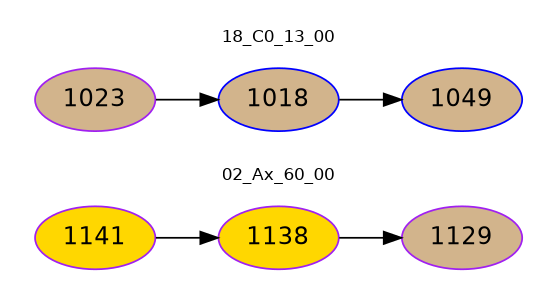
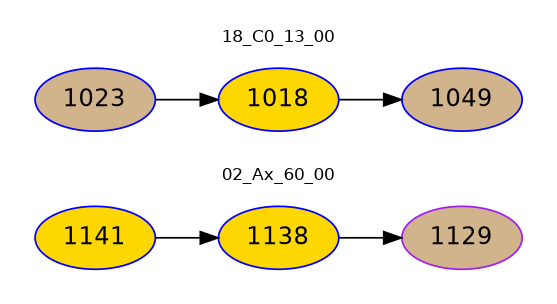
node "1023": color purple -> blue
node "1018": fillcolor tan -> gold
node "1141": color purple -> blue
node "1138": color purple -> blue
